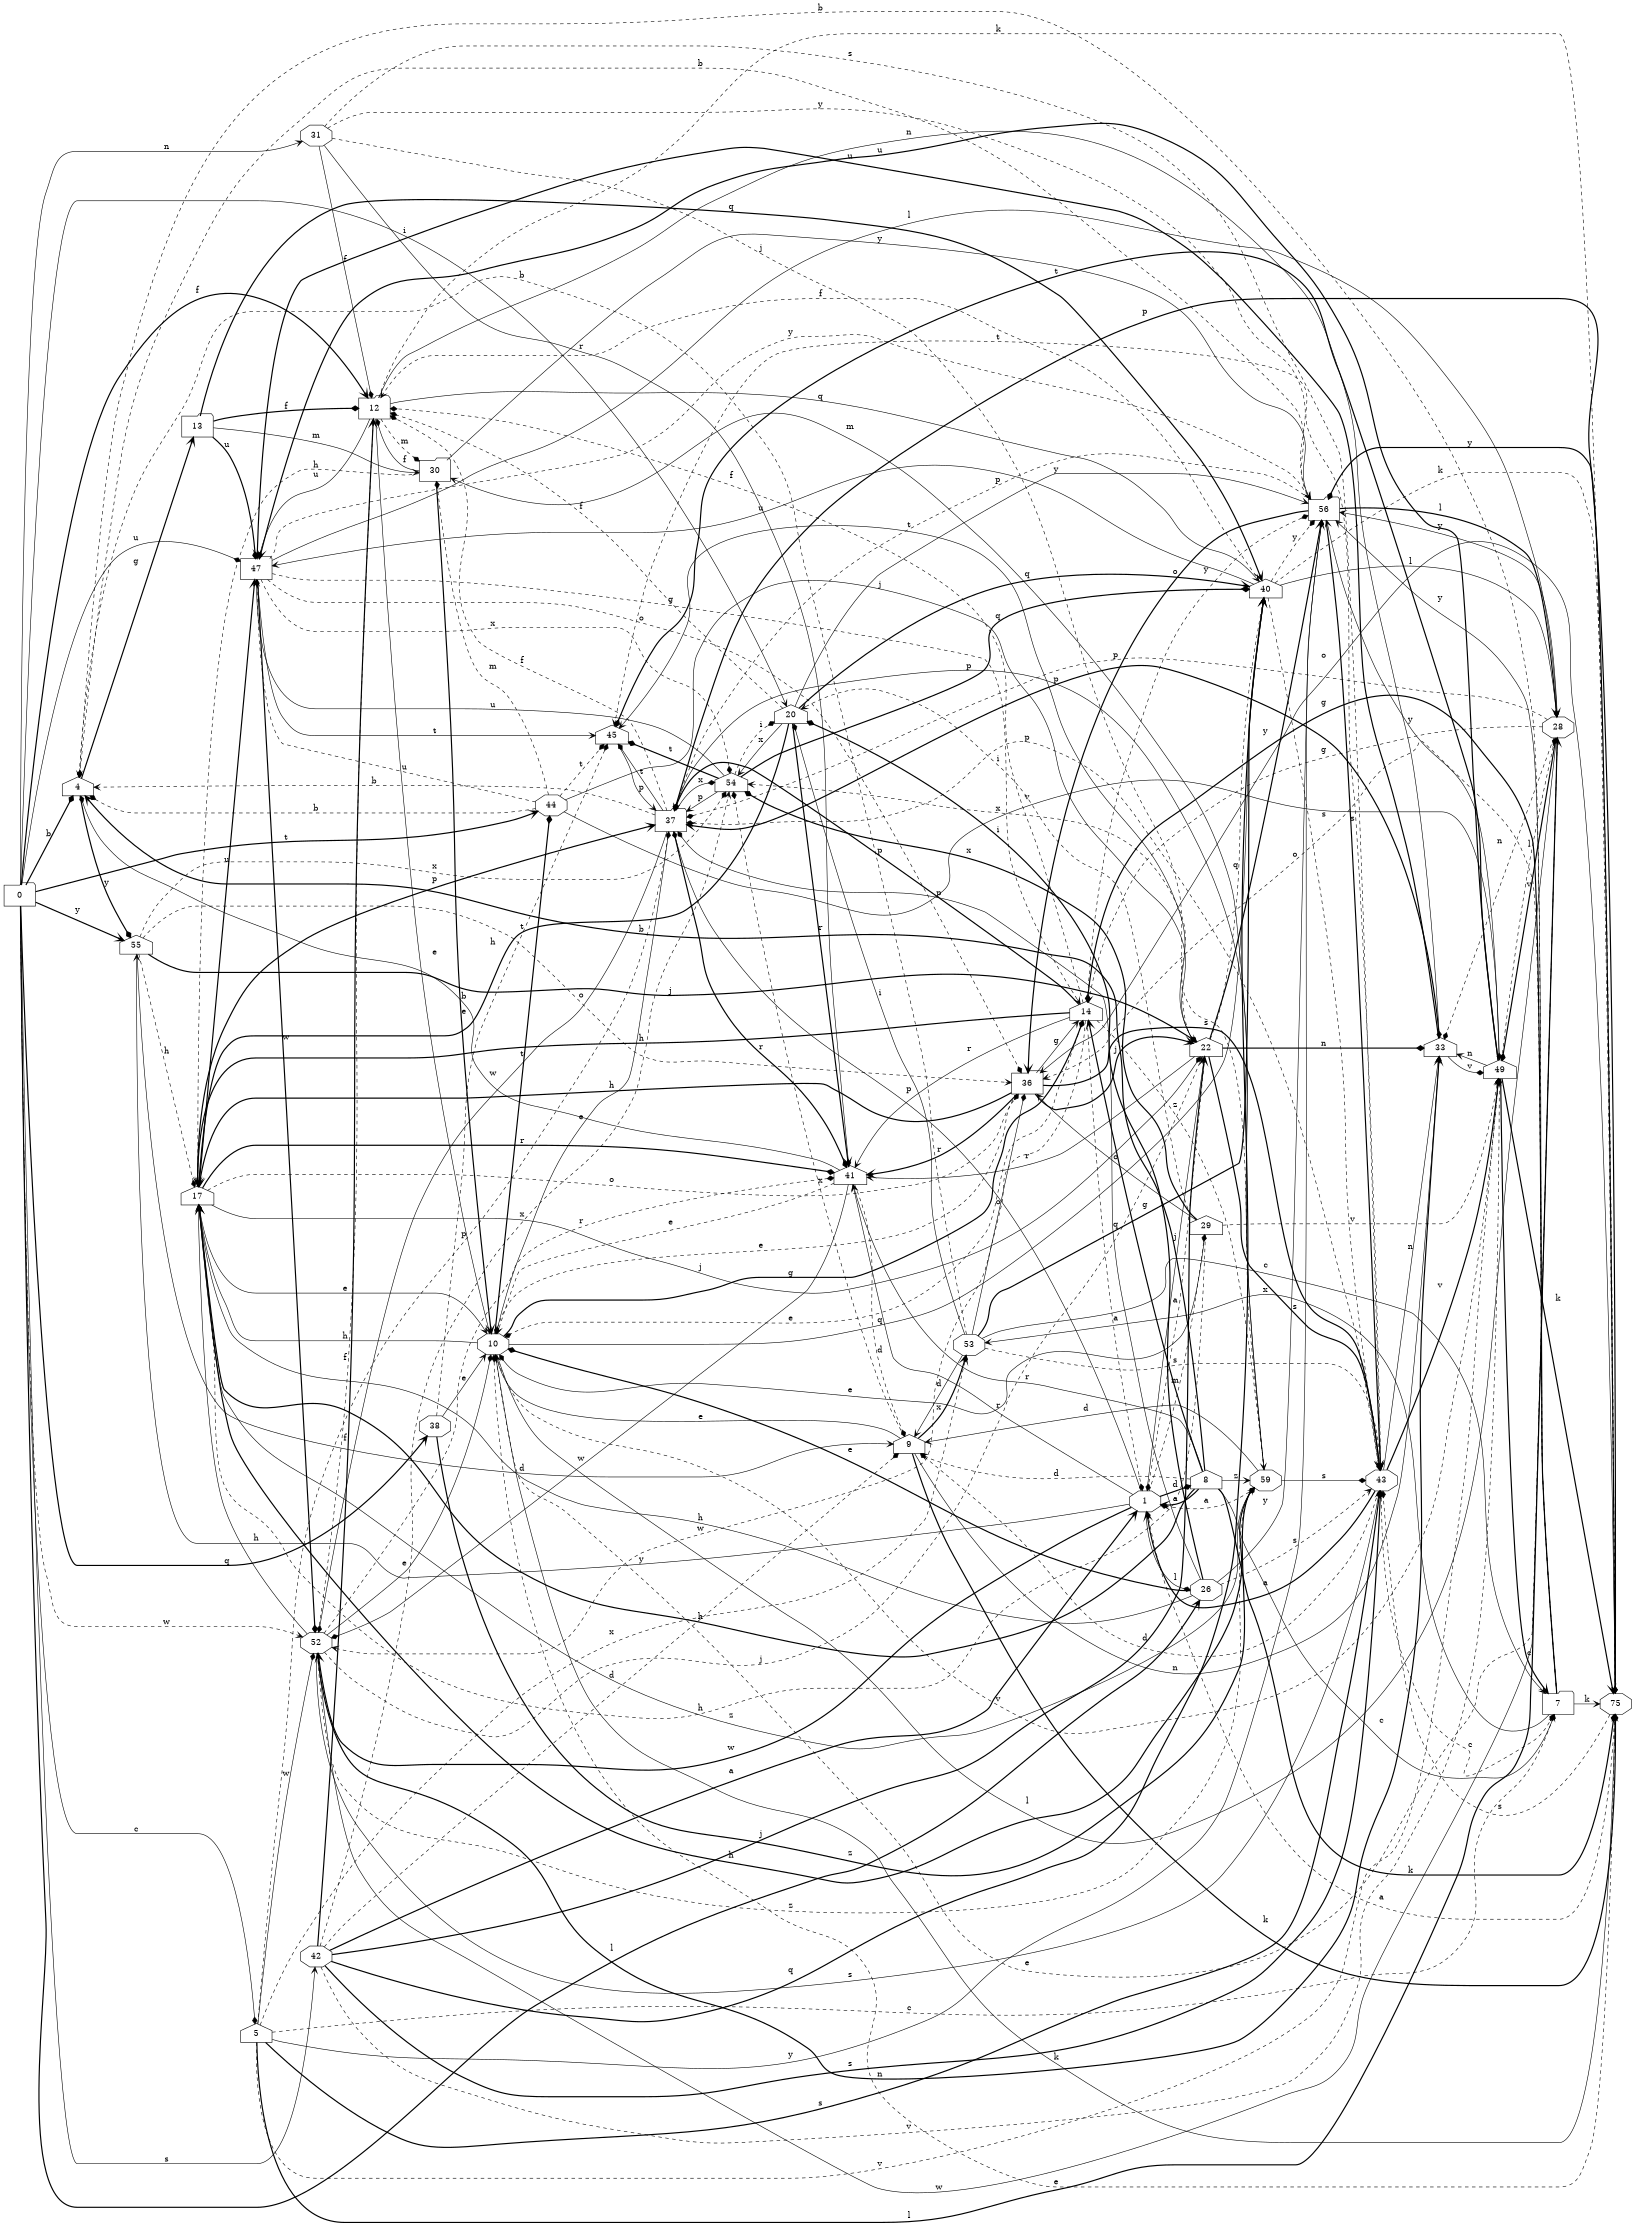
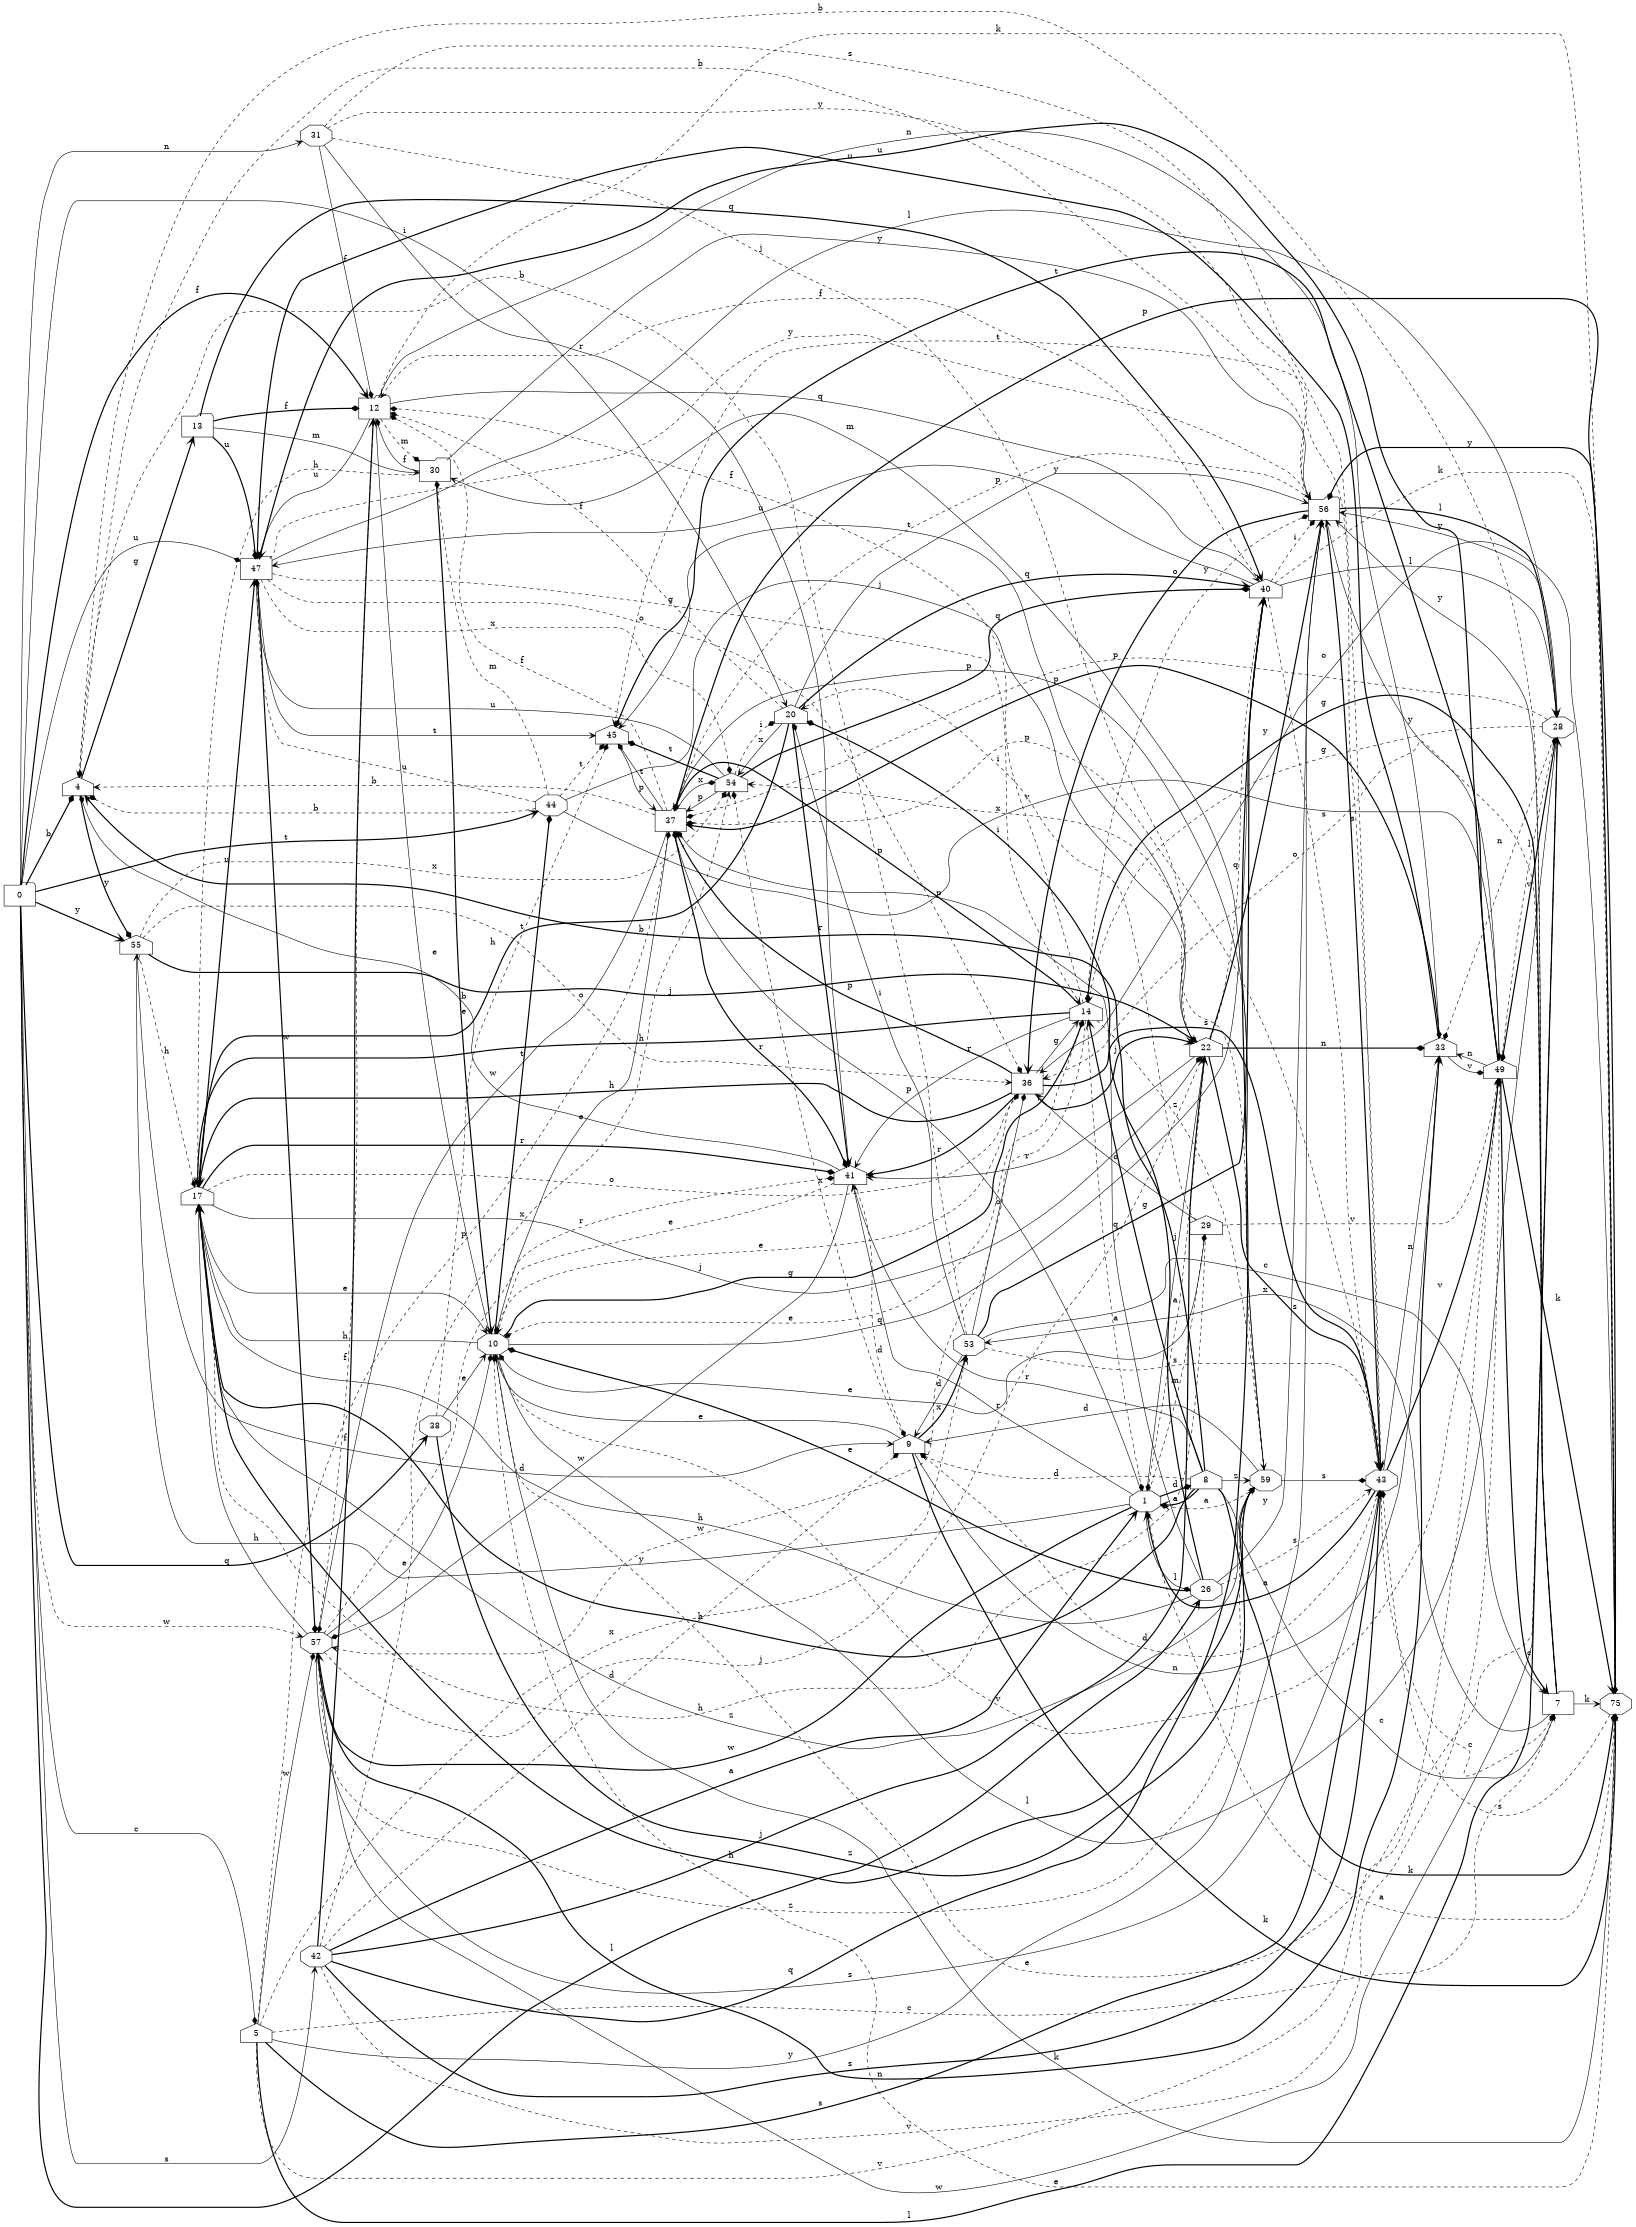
edge "40" -> "56": label "y" -> "i"
edge "29" -> "54": removed, label "x"
edge "17" -> "37": now "36" -> "37"
node "52": label "52" -> "57"
